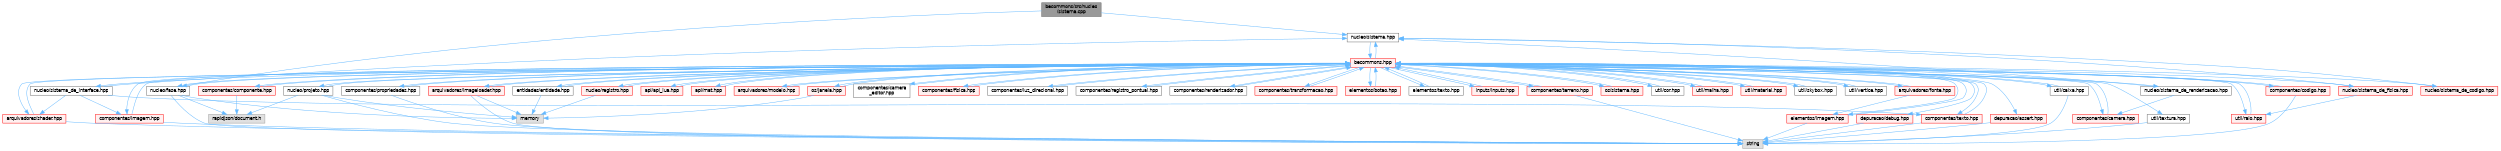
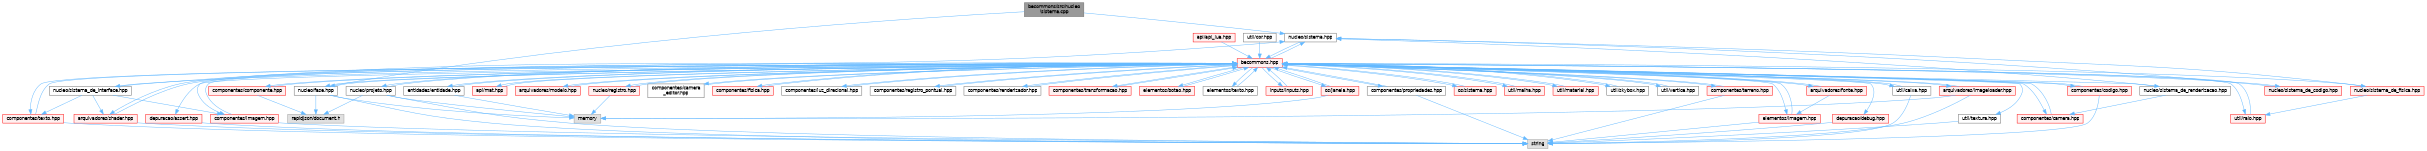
edge "becommons.hpp" -> "api/api_lua.hpp": removed
edge "becommons.hpp" -> "util/cor.hpp": removed
